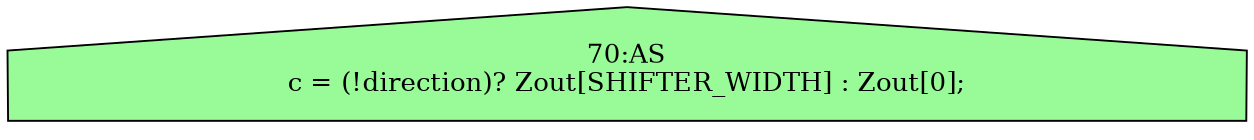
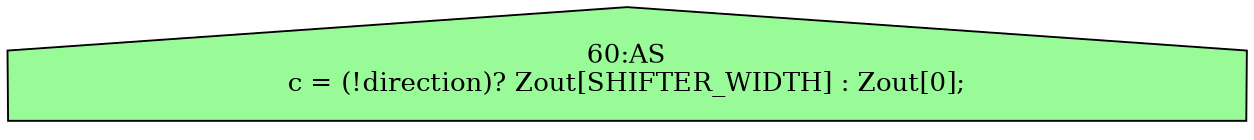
node "70:AS c = (!direction)? Zout[SHIFTER_WIDTH] : Zout[0];": label "70:AS c = (!direction)? Zout[SHIFTER_WIDTH] : Zout[0];" -> "60:AS c = (!direction)? Zout[SHIFTER_WIDTH] : Zout[0];"
